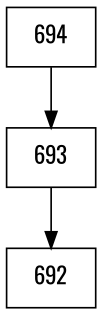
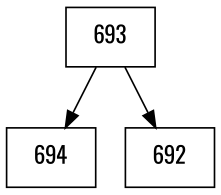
edge "694" -> "693": reversed
